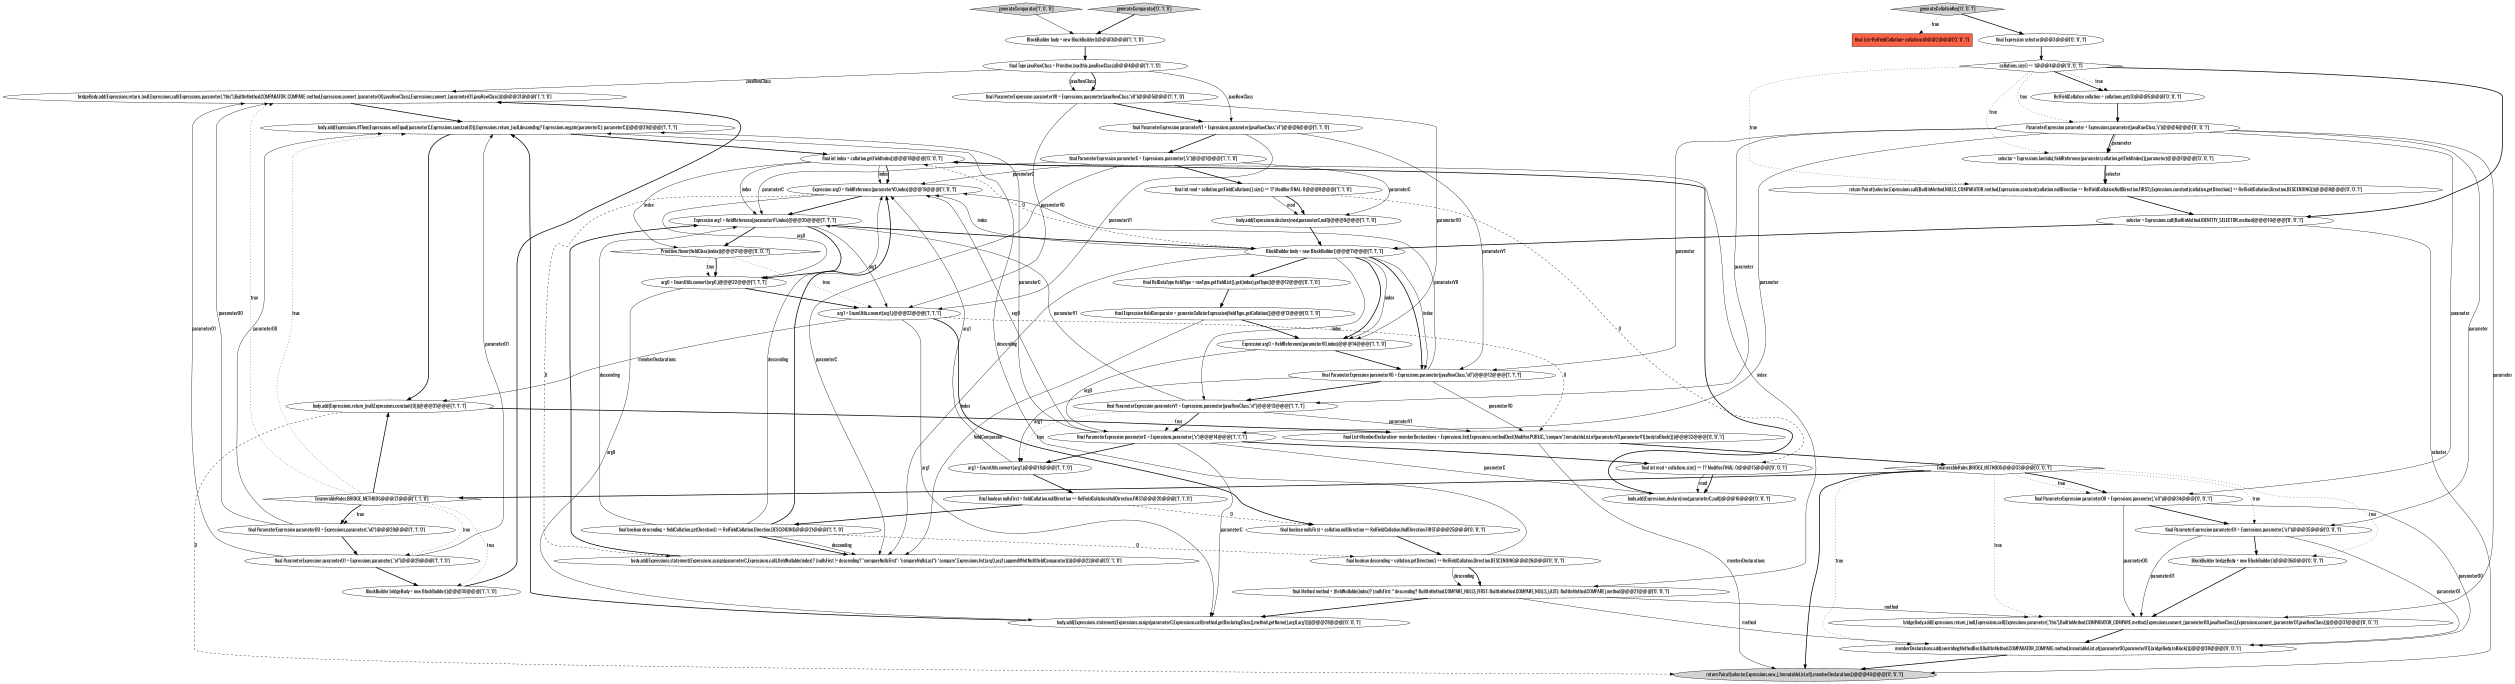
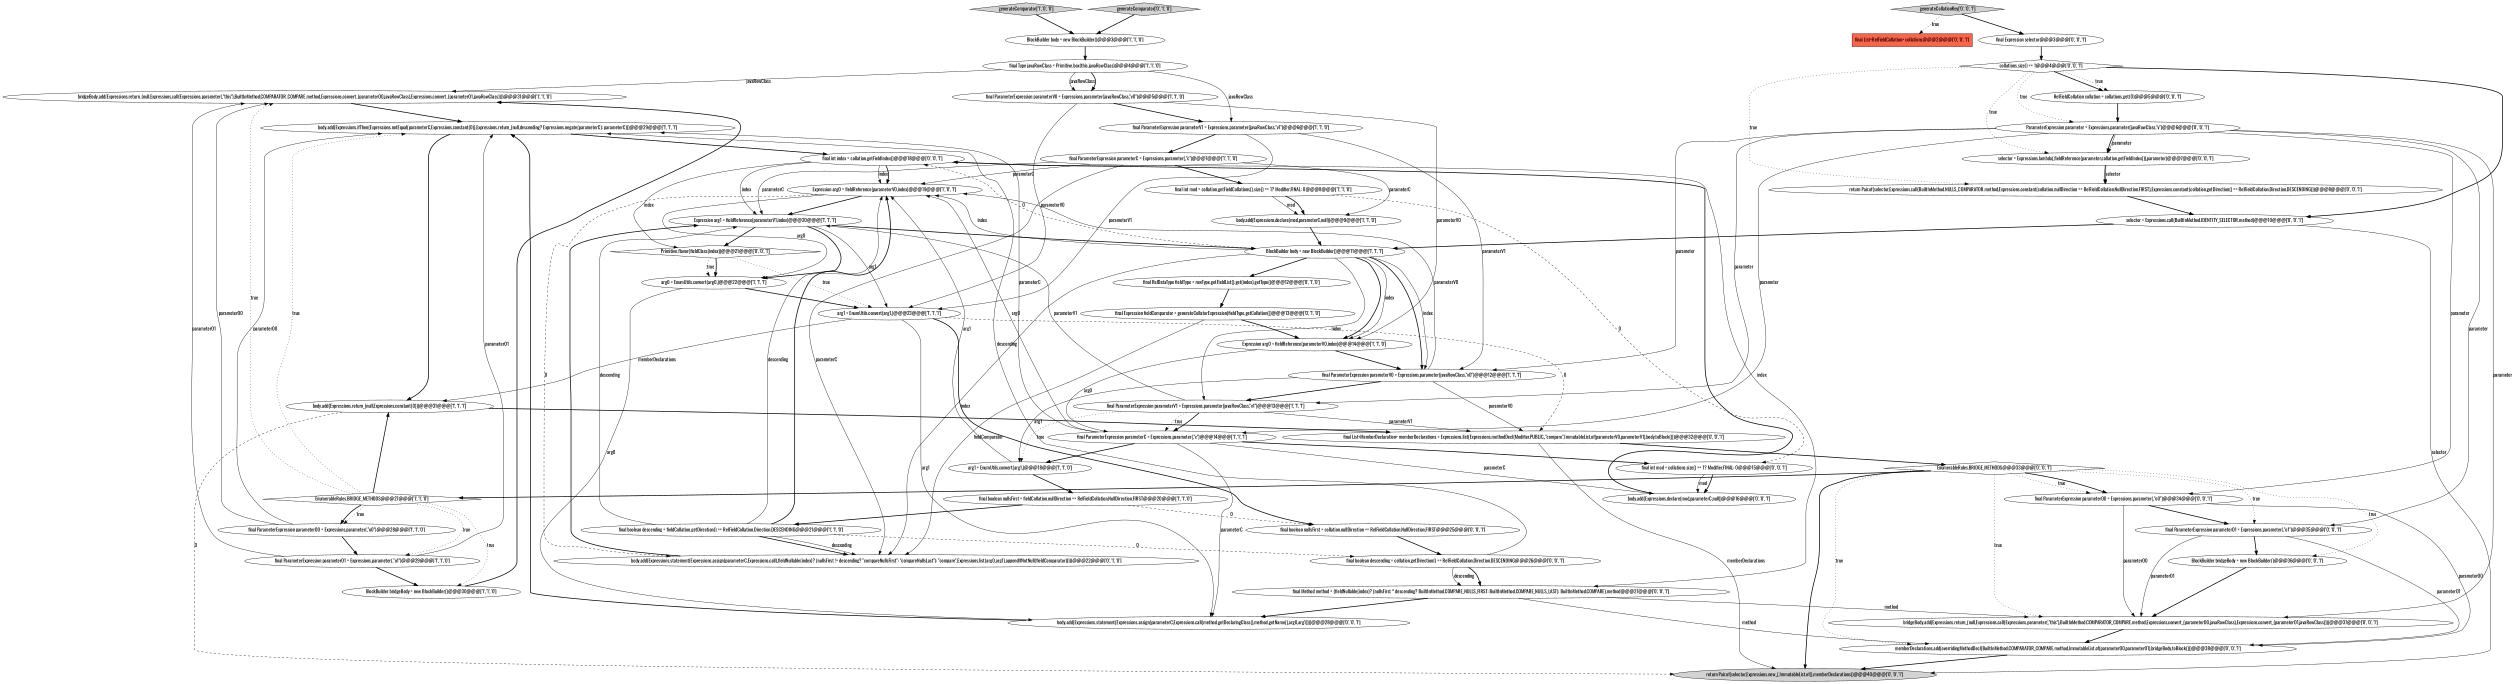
edge "generateComparator['1', '0', '0']" -> "BlockBuilder body = new BlockBuilder()@@@3@@@['1', '1', '0']": style solid -> bold
